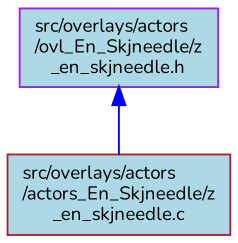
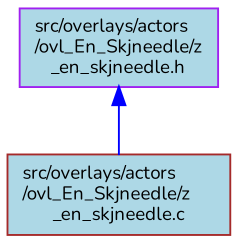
node "src/overlays/actors /actors_En_Skjneedle/z _en_skjneedle.c": label "src/overlays/actors /actors_En_Skjneedle/z _en_skjneedle.c" -> "src/overlays/actors /ovl_En_Skjneedle/z _en_skjneedle.c"
